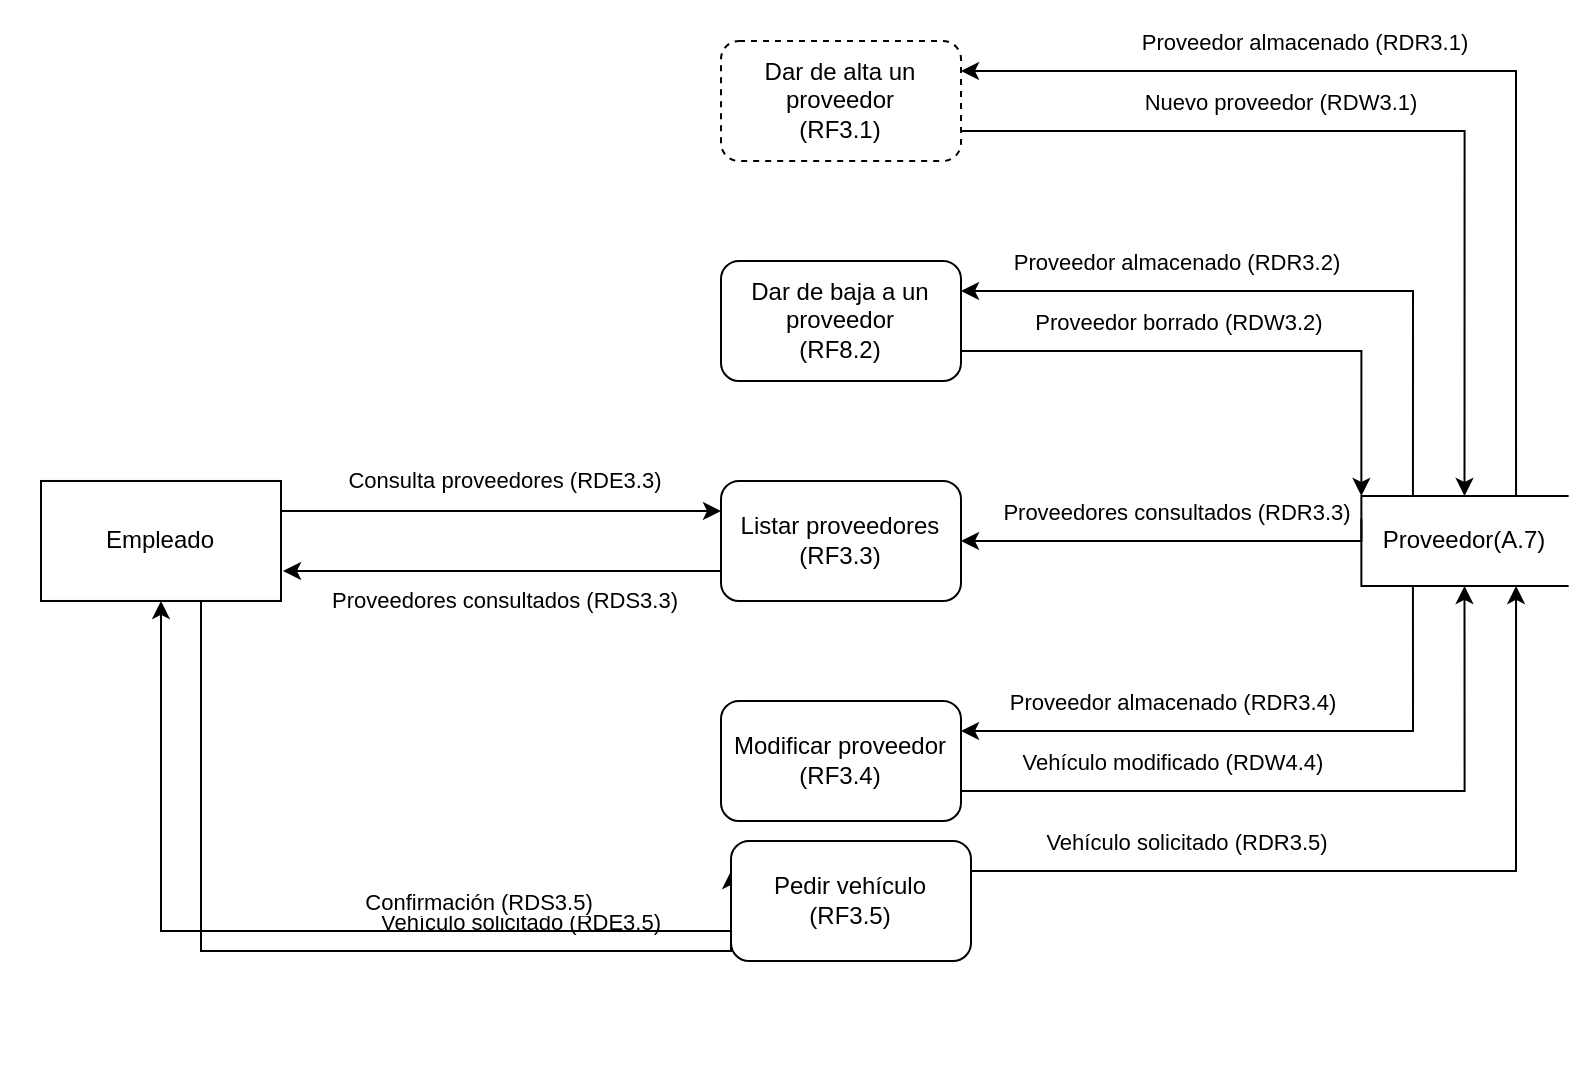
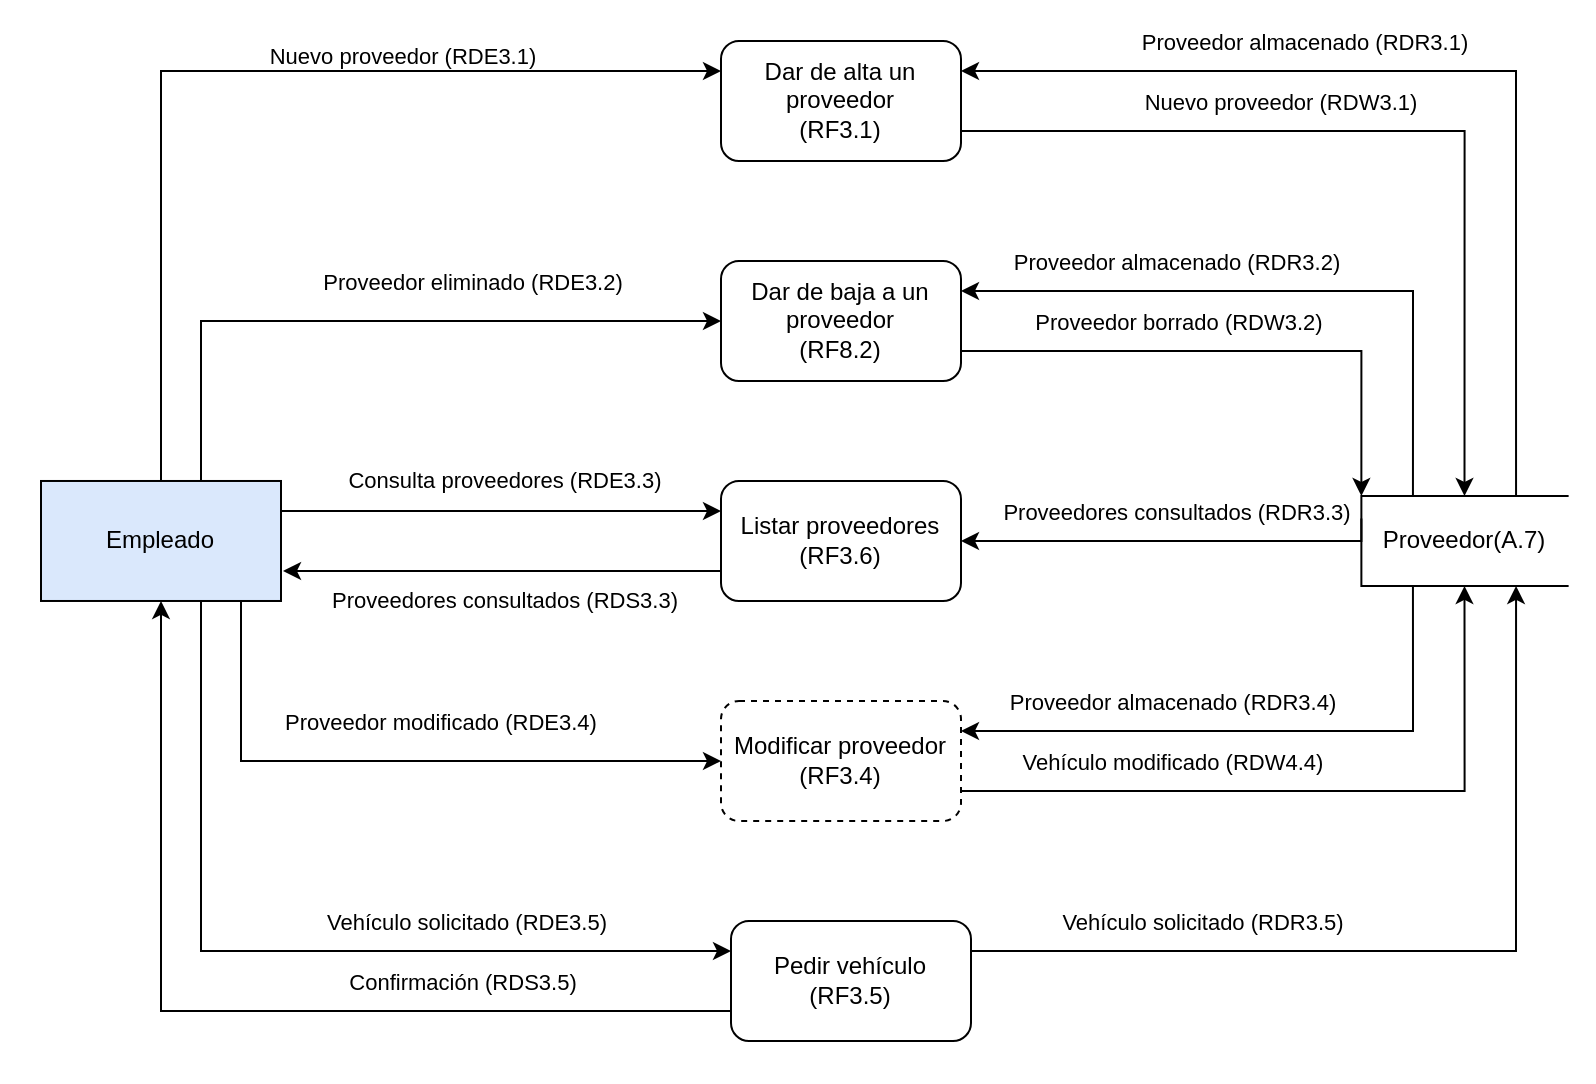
edge "Empleado" -> "Dar de alta un proveedor (RF3.1)": added, label "Nuevo proveedor (RDE3.1)"
node "Dar de alta un proveedor (RF3.1)": style dashed -> solid
edge "Empleado" -> "Dar de baja a un proveedor (RF8.2)": added, label "Proveedor eliminado (RDE3.2)"
node "Empleado": fillcolor #ffffff -> #dae8fc
node "Listar proveedores (RF3.3)": label "Listar proveedores (RF3.3)" -> "Listar proveedores (RF3.6)"
edge "Empleado" -> "Modificar proveedor (RF3.4)": added, label "Proveedor modificado (RDE3.4)"
node "Modificar proveedor (RF3.4)": style solid -> dashed
node "Pedir vehículo (RF3.5)": moved (851, 901) -> (851, 981)
